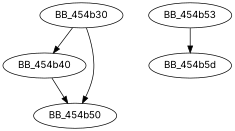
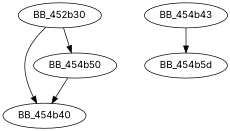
node "BB_454b30": label "BB_454b30" -> "BB_452b30"
node "BB_454b53": label "BB_454b53" -> "BB_454b43"
edge "BB_454b40" -> "BB_454b50": reversed
